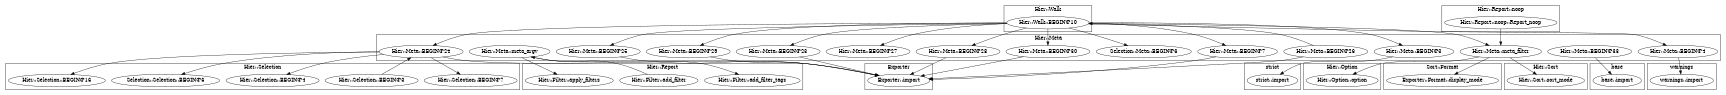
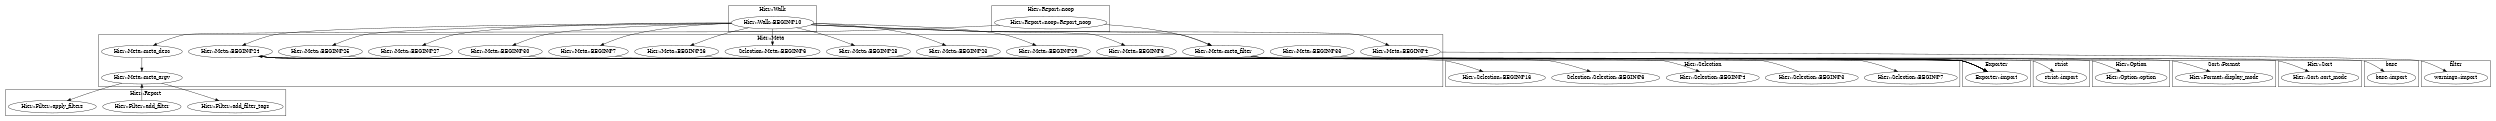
edge "Hier::Meta::BEGIN@26" -> "Hier::Walk::BEGIN@10": reversed
node "Hier::Meta::meta_desc": added
cluster "warnings": label "warnings" -> "filter"
node "Exporter::Format::display_mode": label "Exporter::Format::display_mode" -> "Hier::Format::display_mode"
